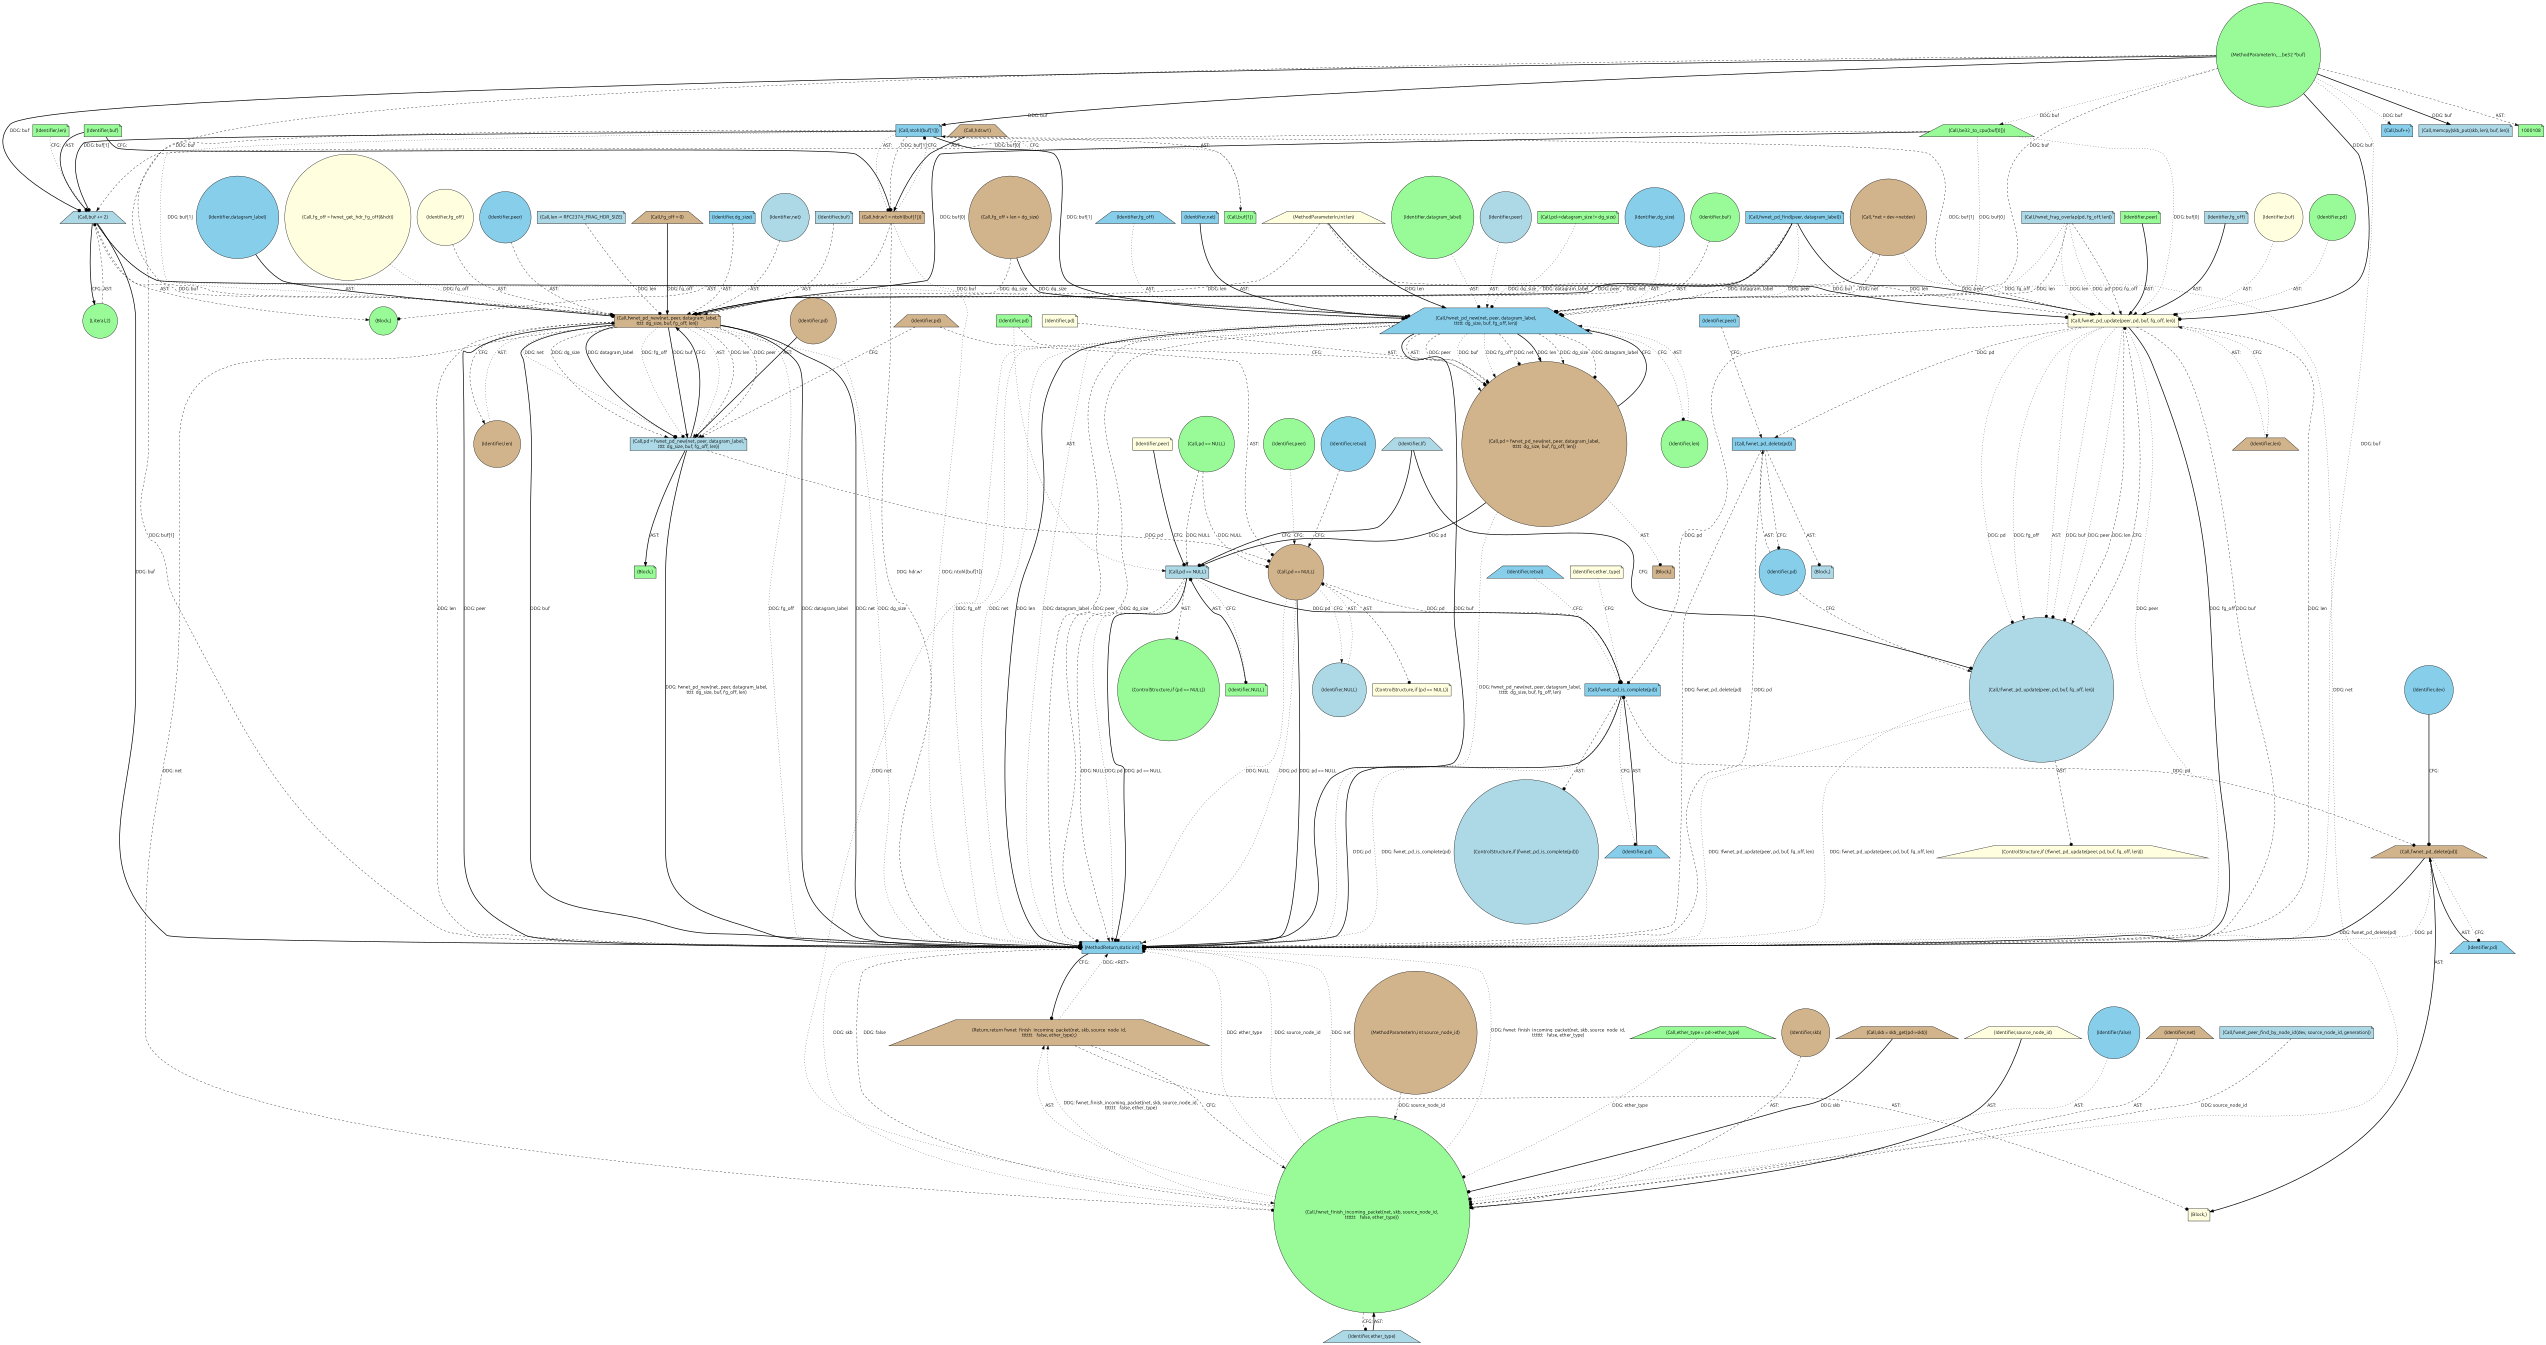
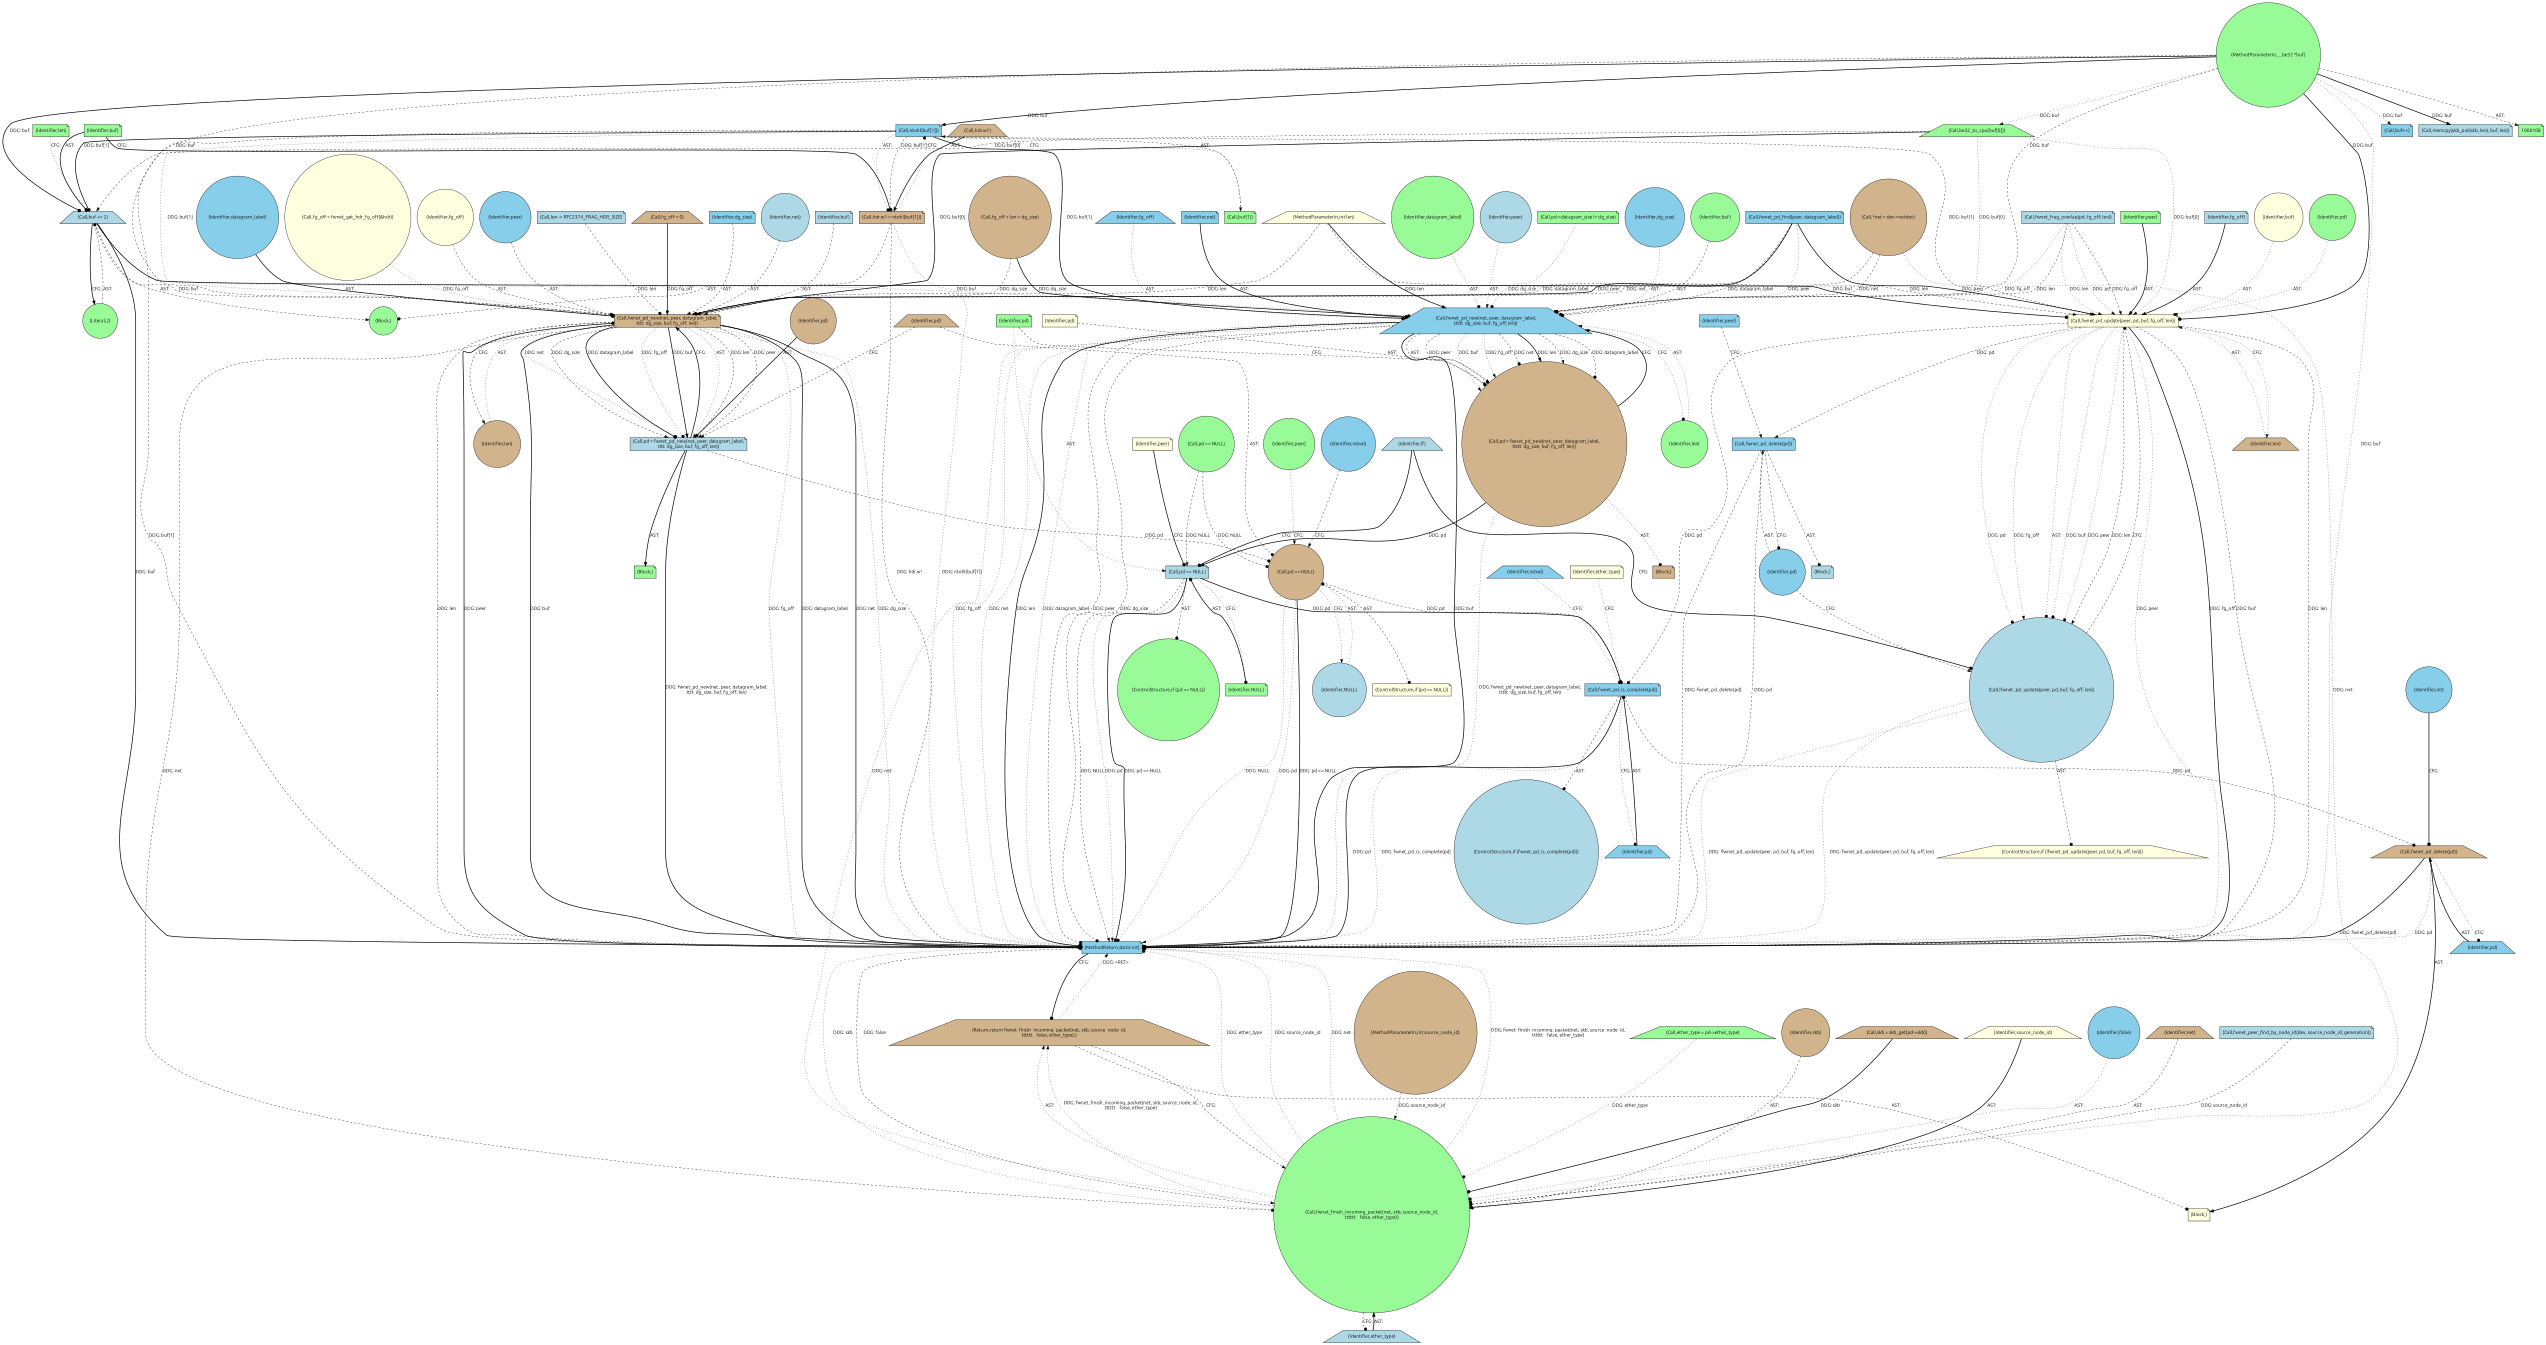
node "(Identifier,dev)": label "(Identifier,dev)" -> "(Identifier,int)"
